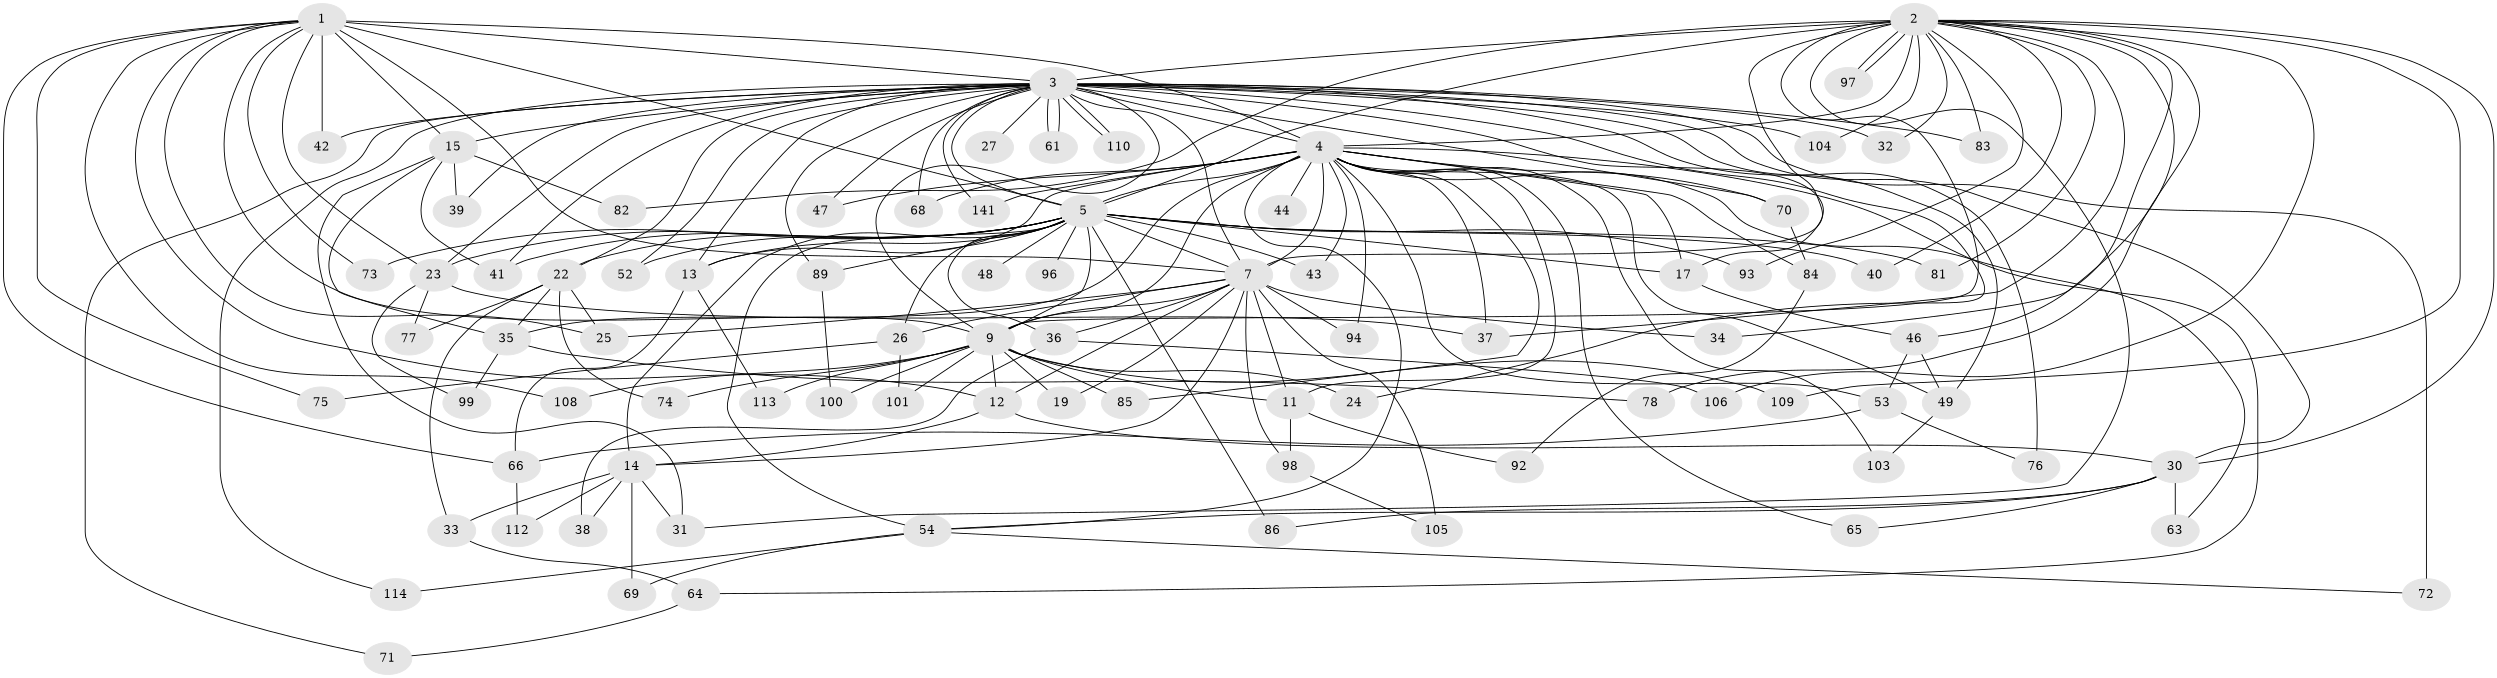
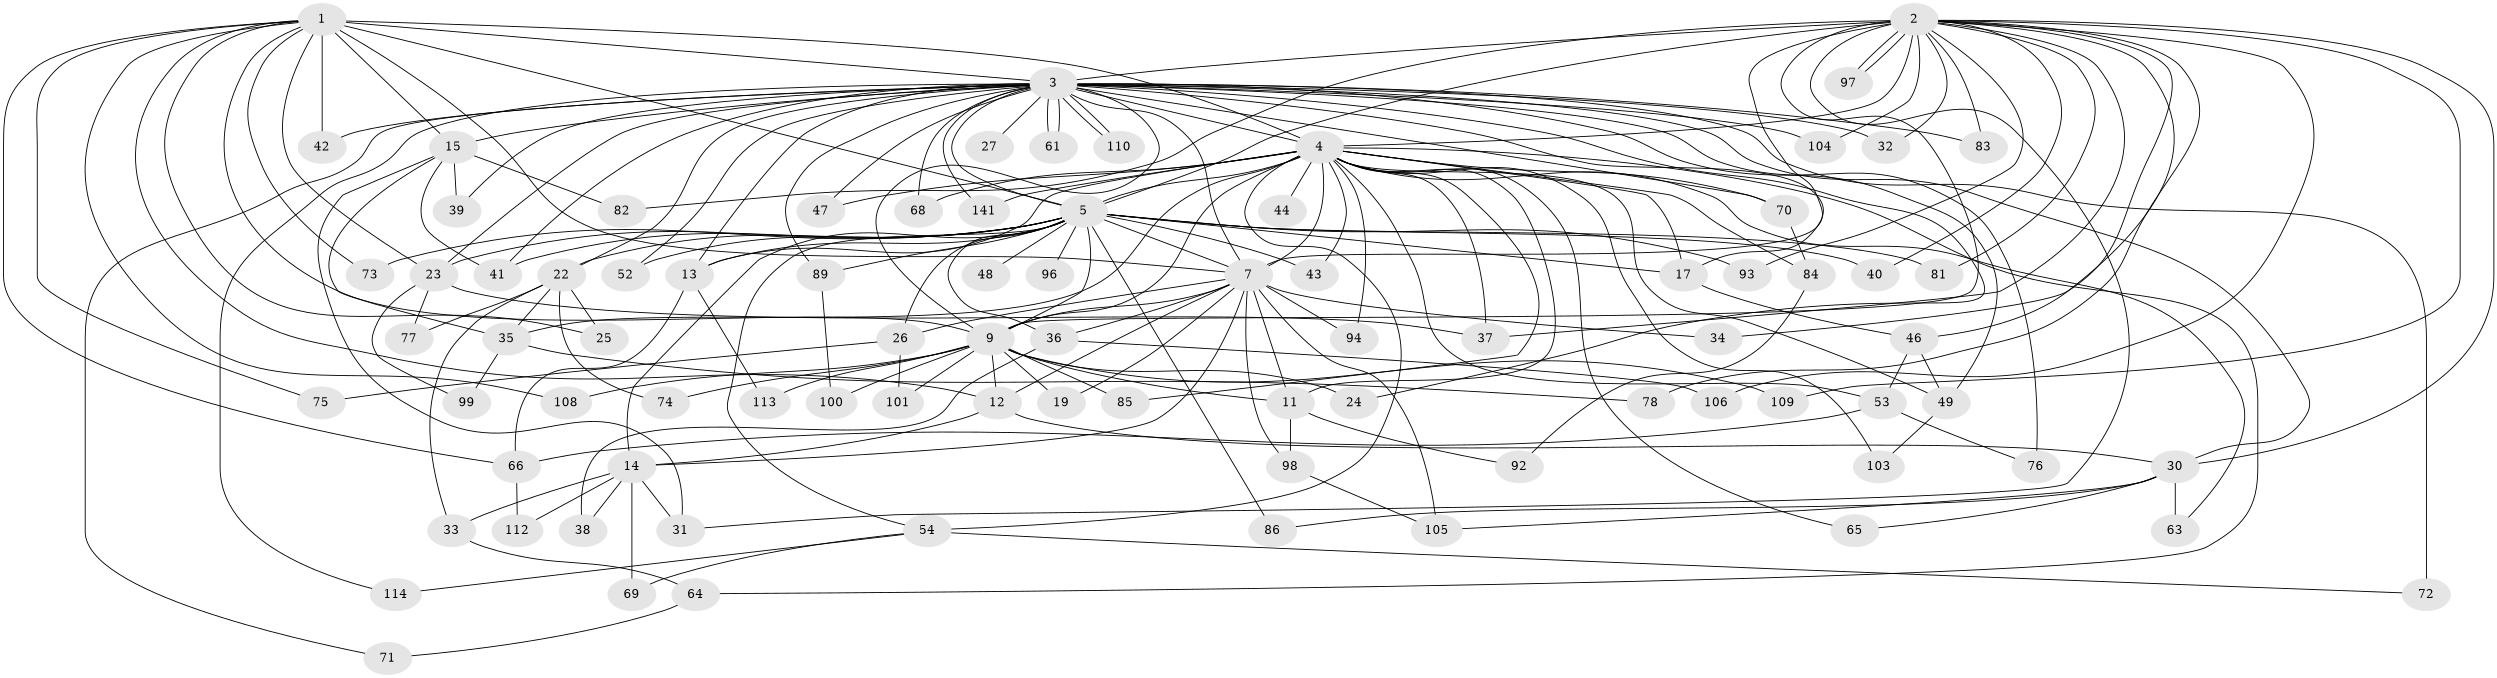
edge "7" -- "25": removed
edge "30" -- "54": now "30" -- "105"
